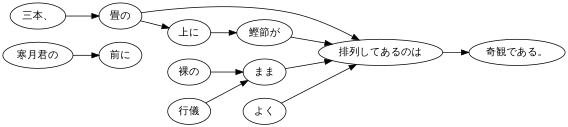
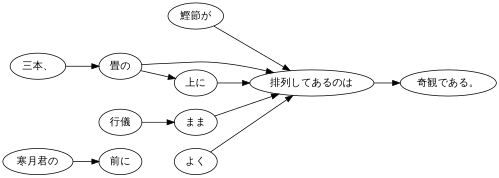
edge "上に" -> "鰹節が": now "上に" -> "排列してあるのは"
node "裸の": removed
